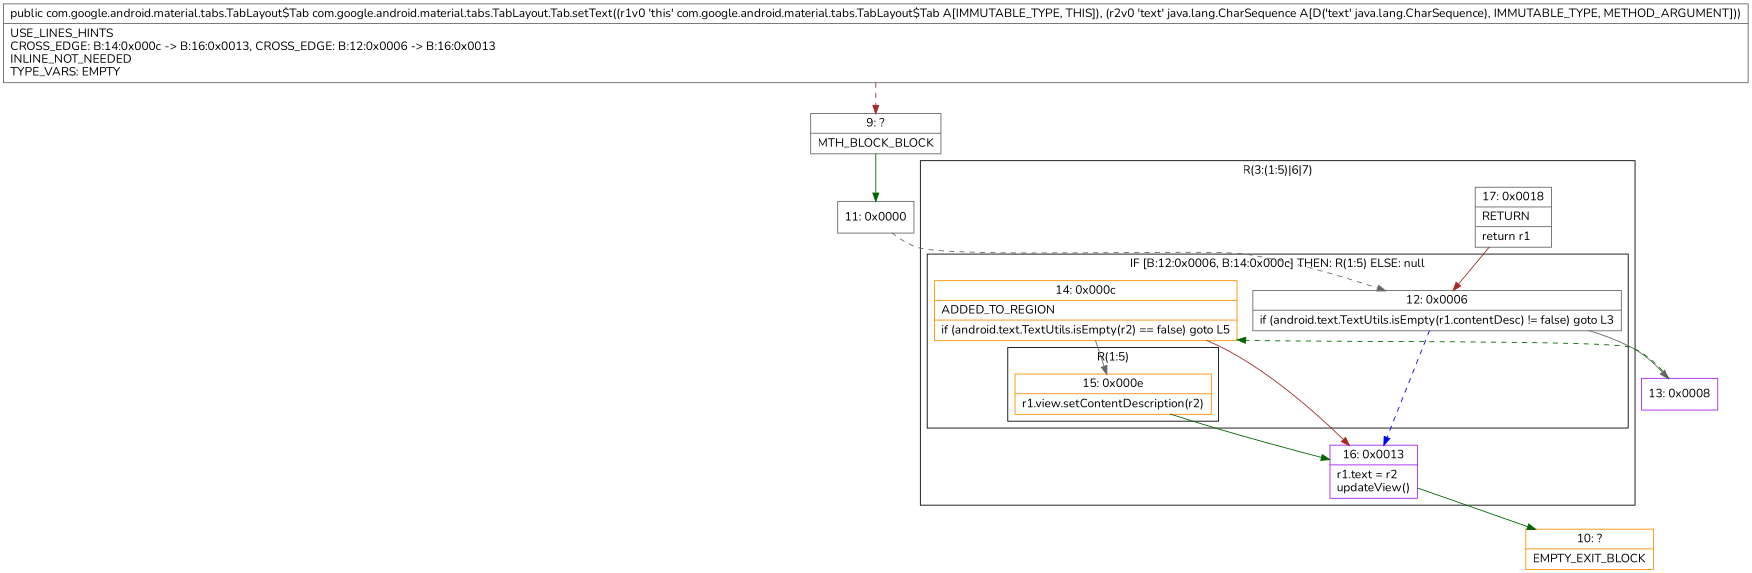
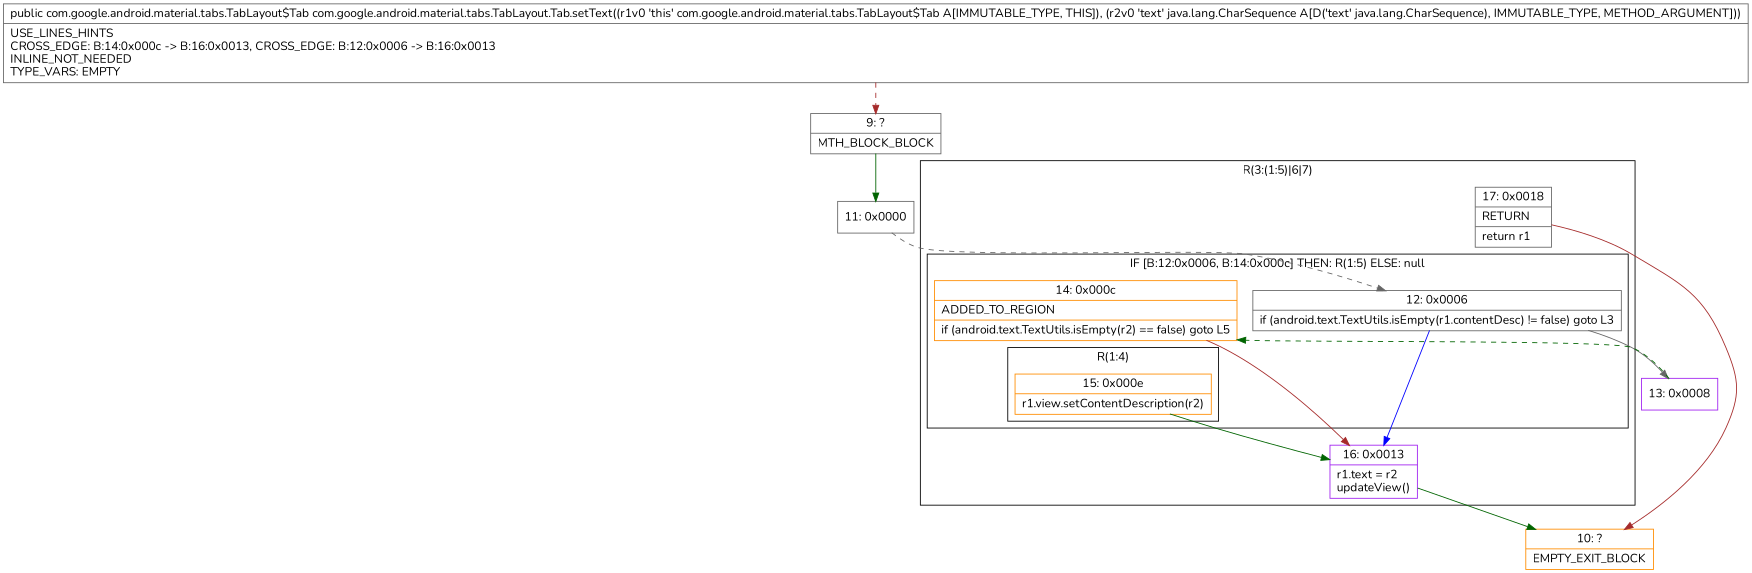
edge "17: 0x0018" -> "12: 0x0006": now "17: 0x0018" -> "10: ?"
edge "14: 0x000c" -> "15: 0x000e": removed
cluster "R(1:5)": label "R(1:5)" -> "R(1:4)"
edge "12: 0x0006" -> "16: 0x0013": style dashed -> solid
